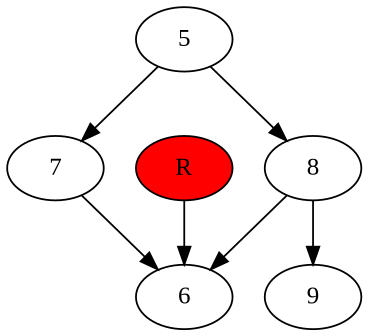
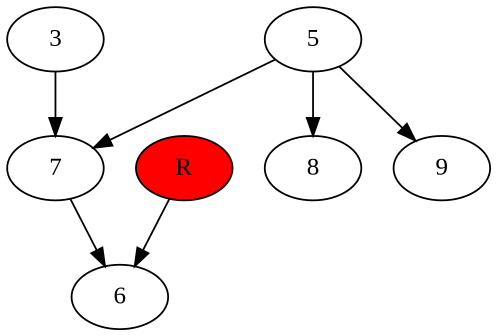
node "3": added
edge "8" -> "9": now "5" -> "9"
edge "8" -> "6": removed
